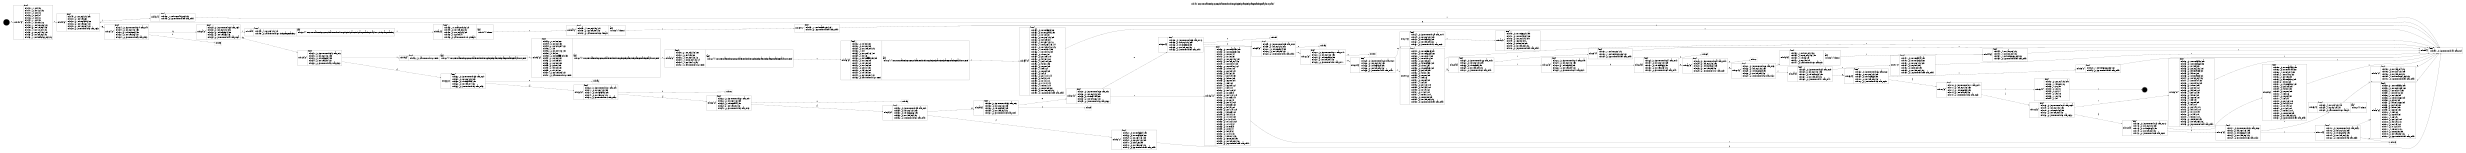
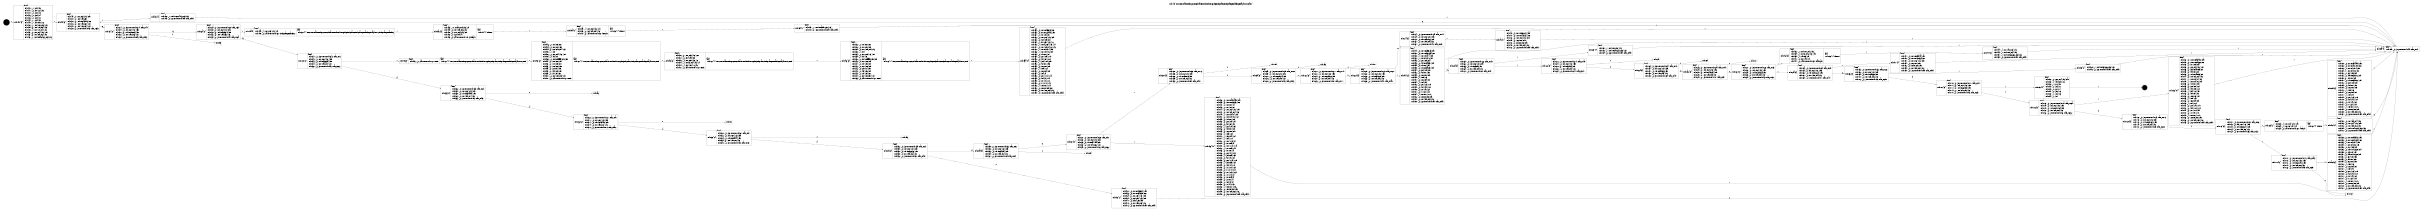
node "0x40184d": added
edge "0x40173e [25]" -> "0x401cde [88]": removed, label "1"
